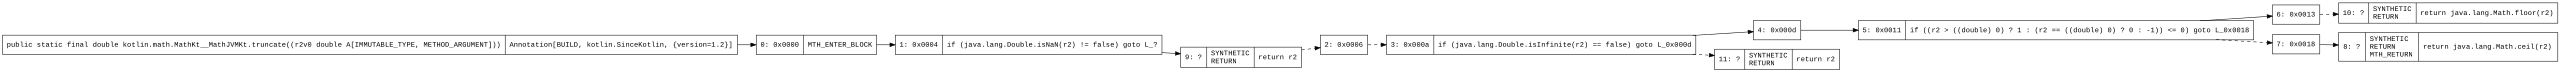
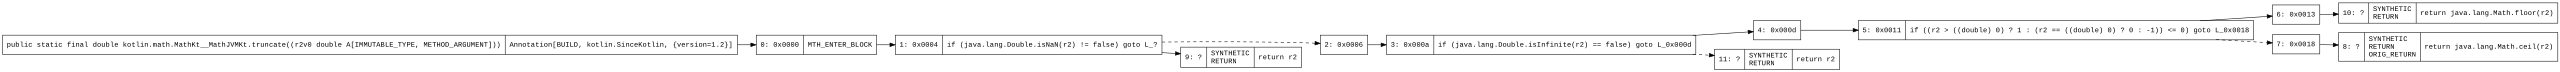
edge "6: 0x0013" -> "10: ?": style dashed -> solid
edge "2: 0x0006" -> "3: 0x000a": style dashed -> solid
edge "9: ?" -> "2: 0x0006": now "1: 0x0004" -> "2: 0x0006"
node "8: ?": text "MTH_RETURN" -> "ORIG_RETURN"
